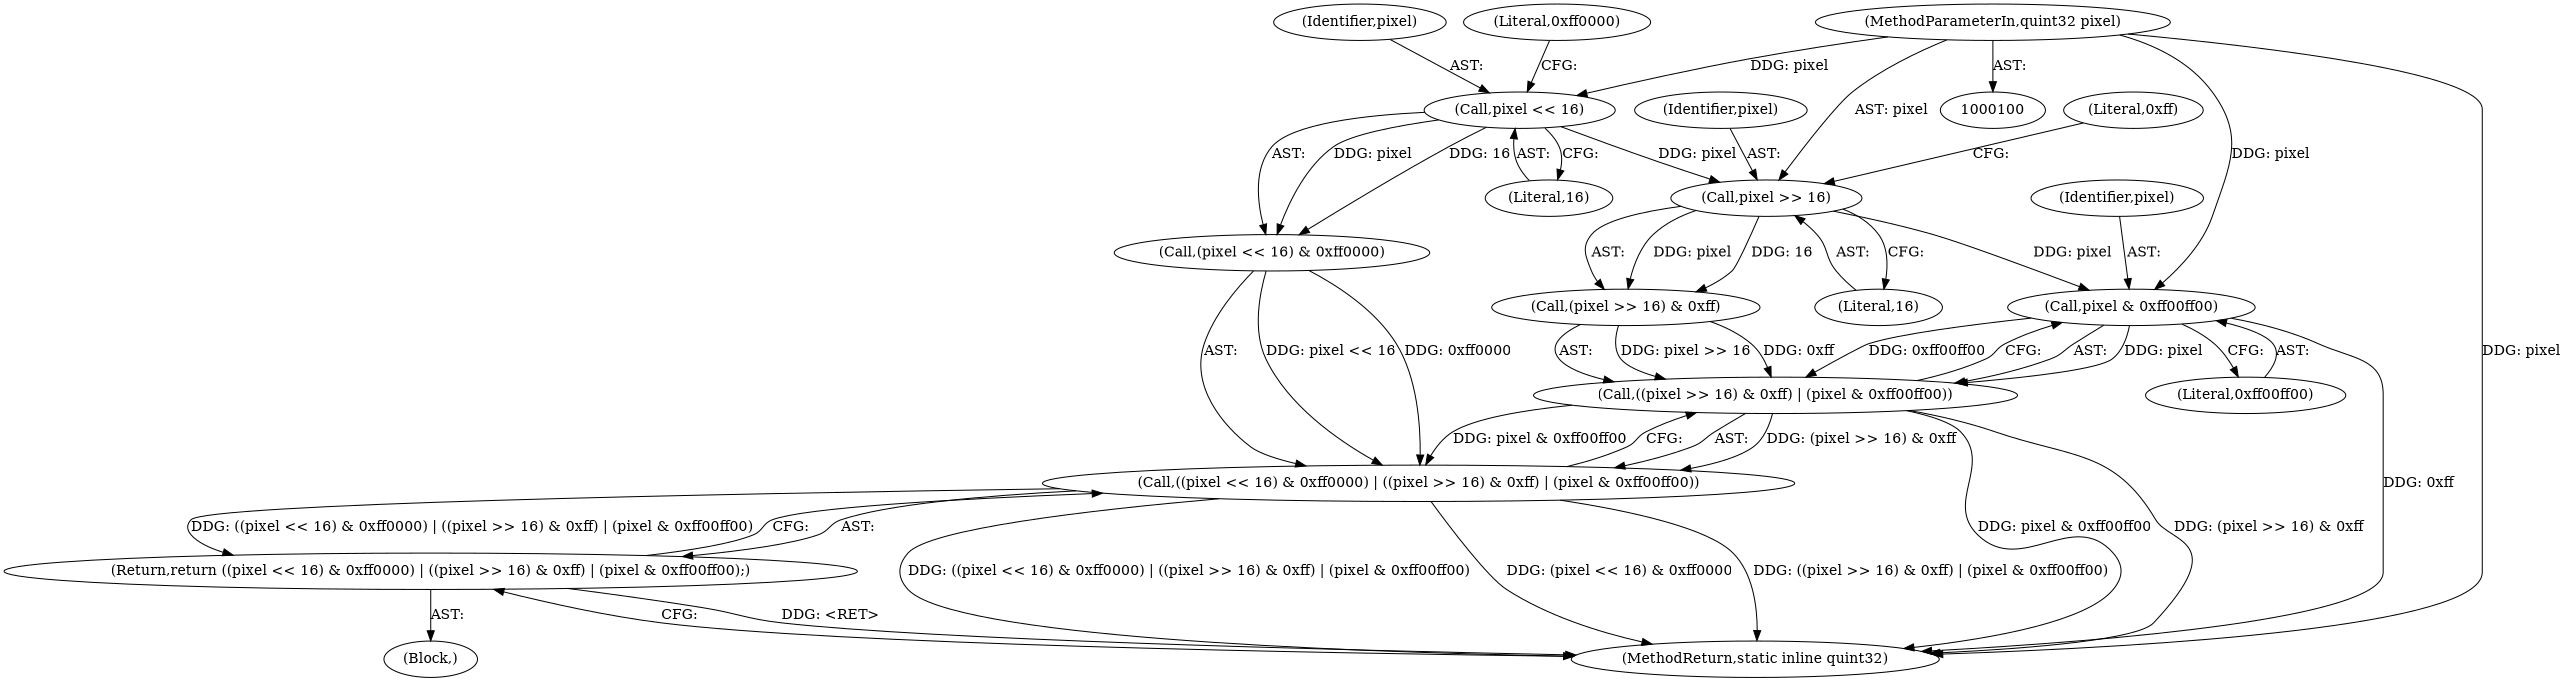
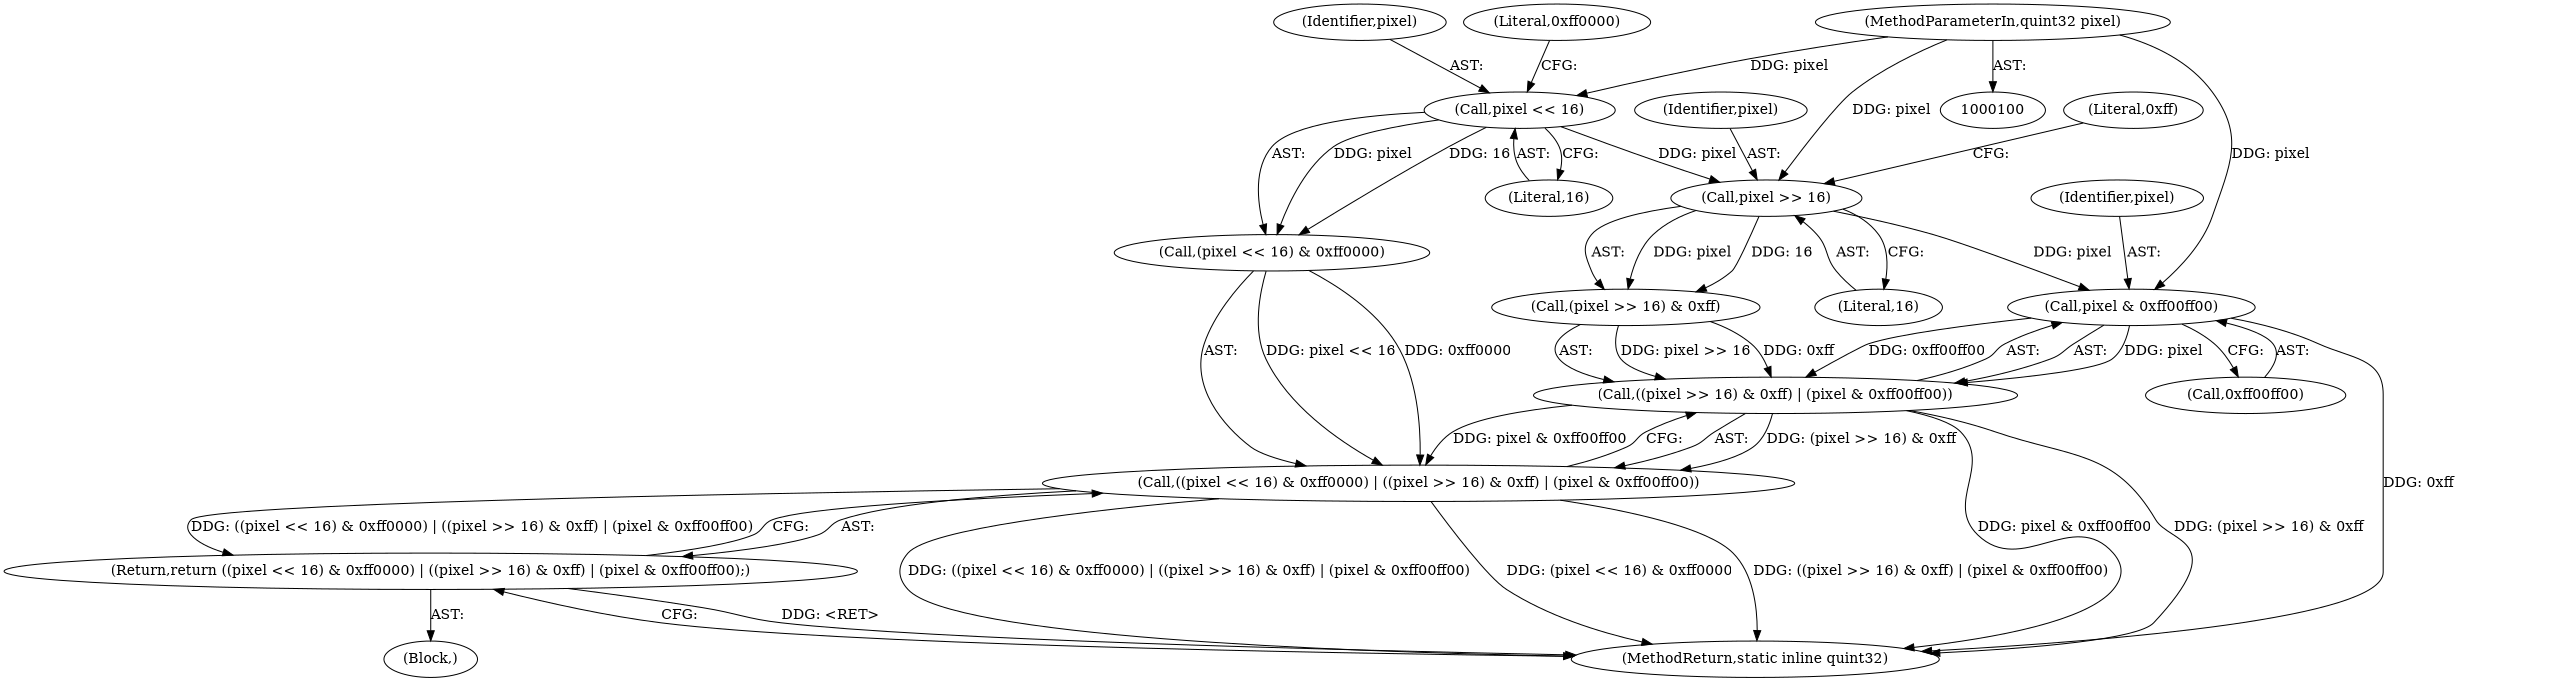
edge "(MethodParameterIn,quint32 pixel)" -> "(Call,pixel >> 16)": label "AST: pixel" -> "DDG: pixel"
edge "(Call,((pixel >> 16) & 0xff) | (pixel & 0xff00ff00))" -> "(Call,pixel & 0xff00ff00)": label "CFG: " -> "AST: "
node "(Literal,0xff00ff00)": label "(Literal,0xff00ff00)" -> "(Call,0xff00ff00)"
edge "(MethodParameterIn,quint32 pixel)" -> "(MethodReturn,static inline quint32)": removed, label "DDG: pixel"
